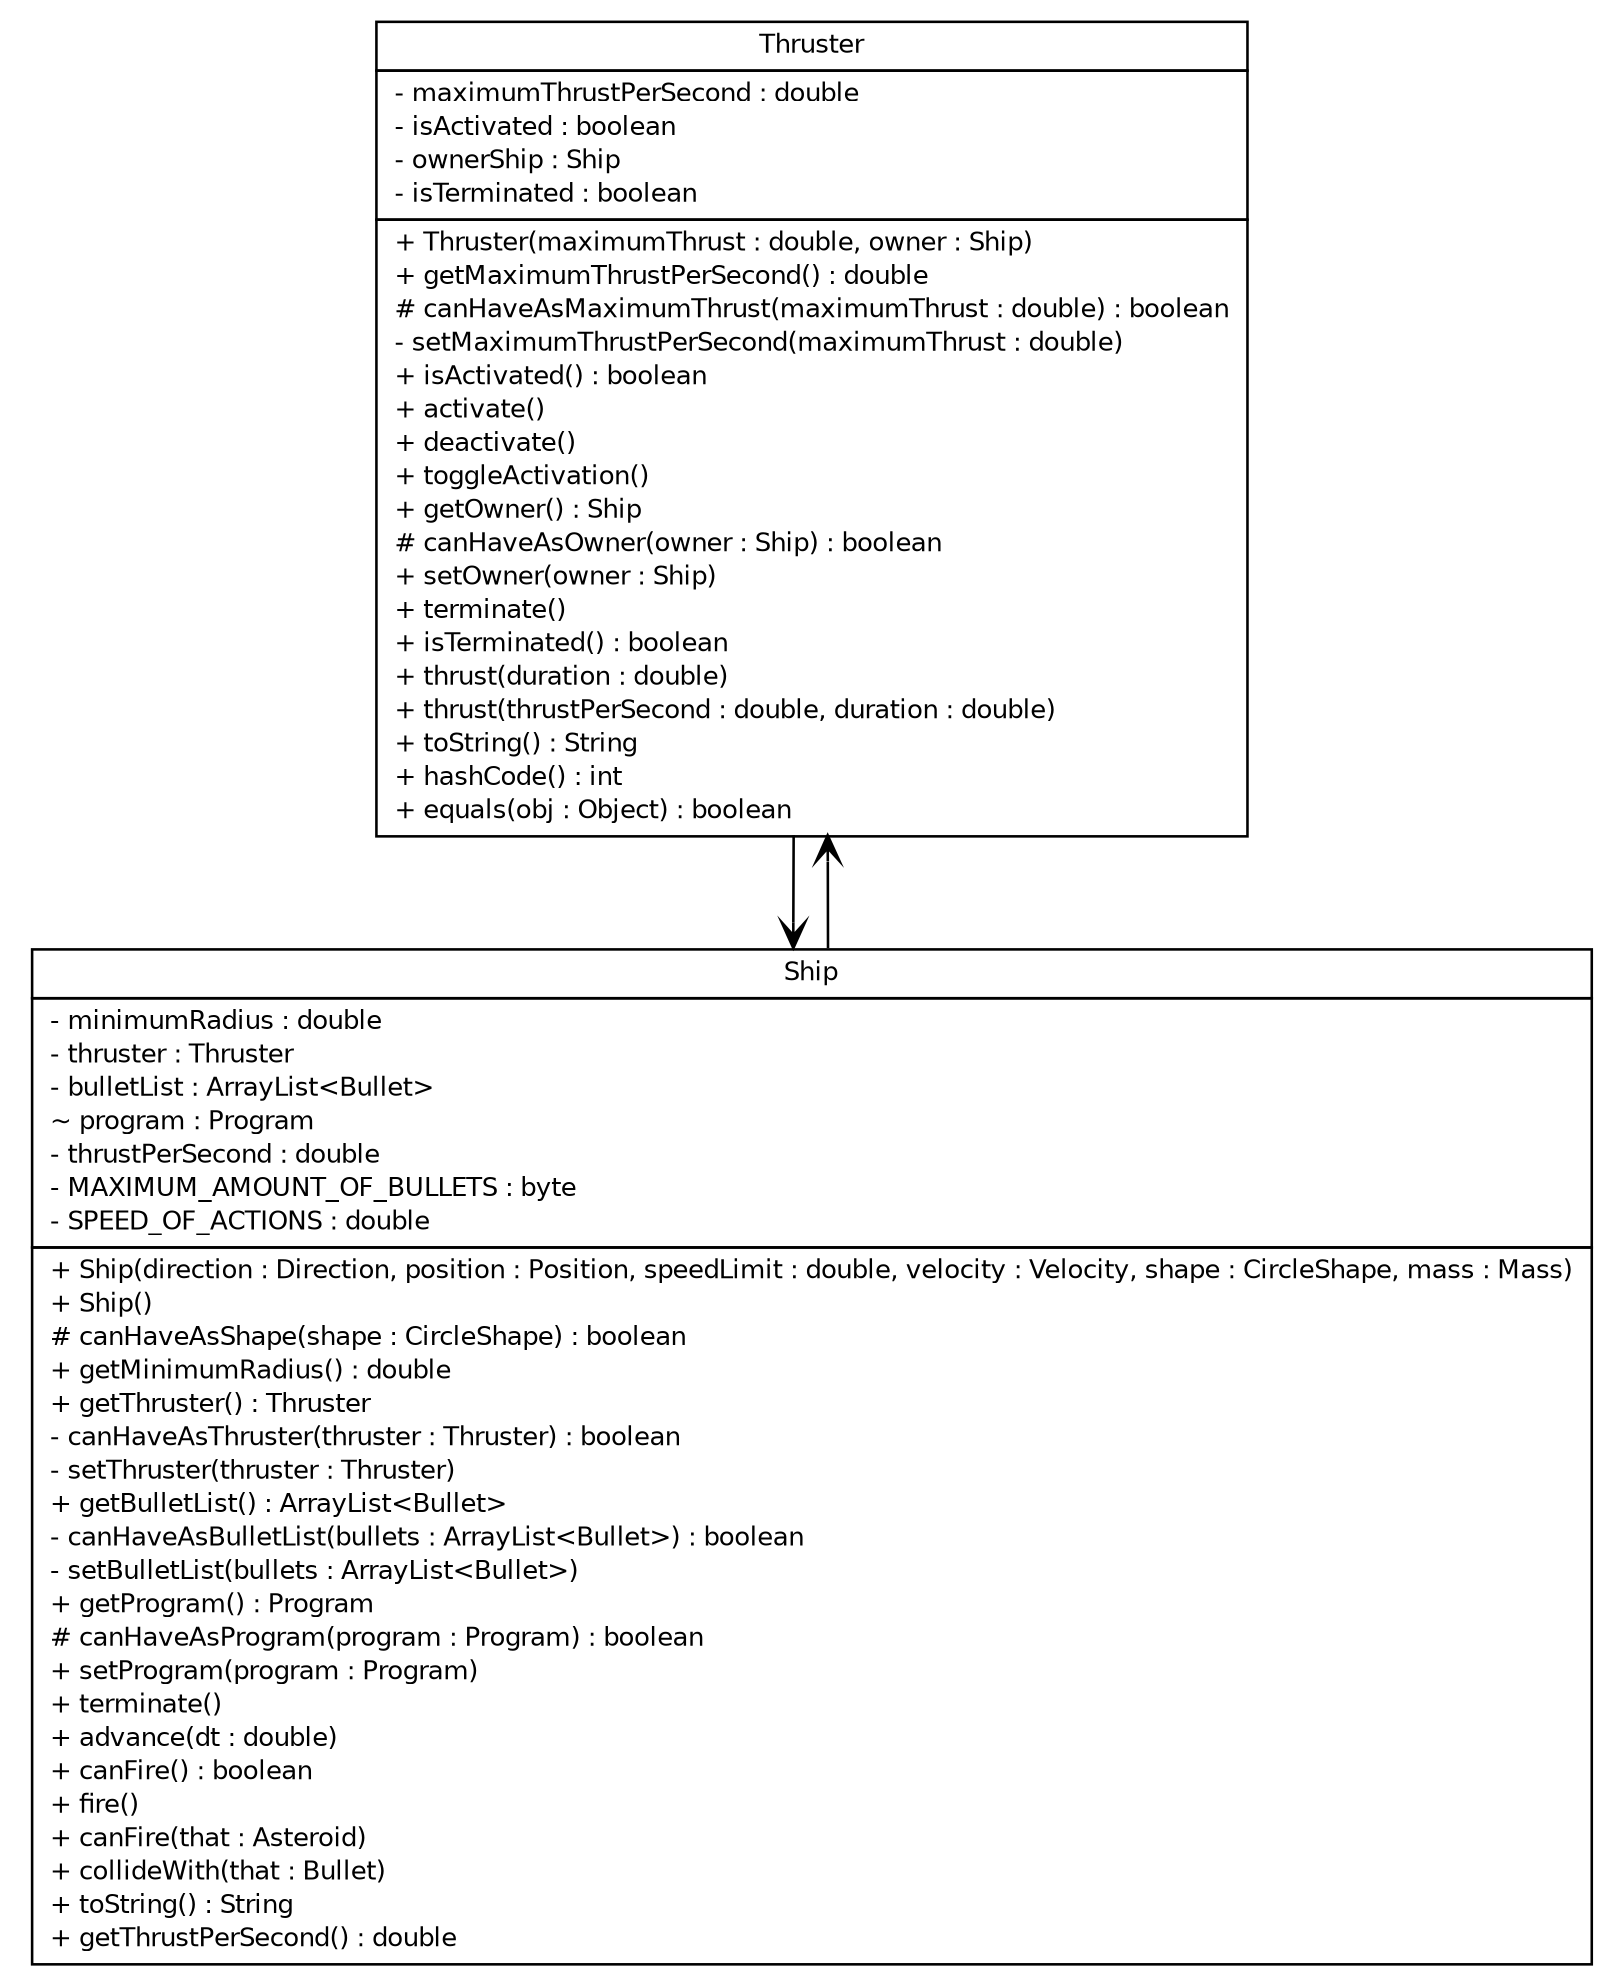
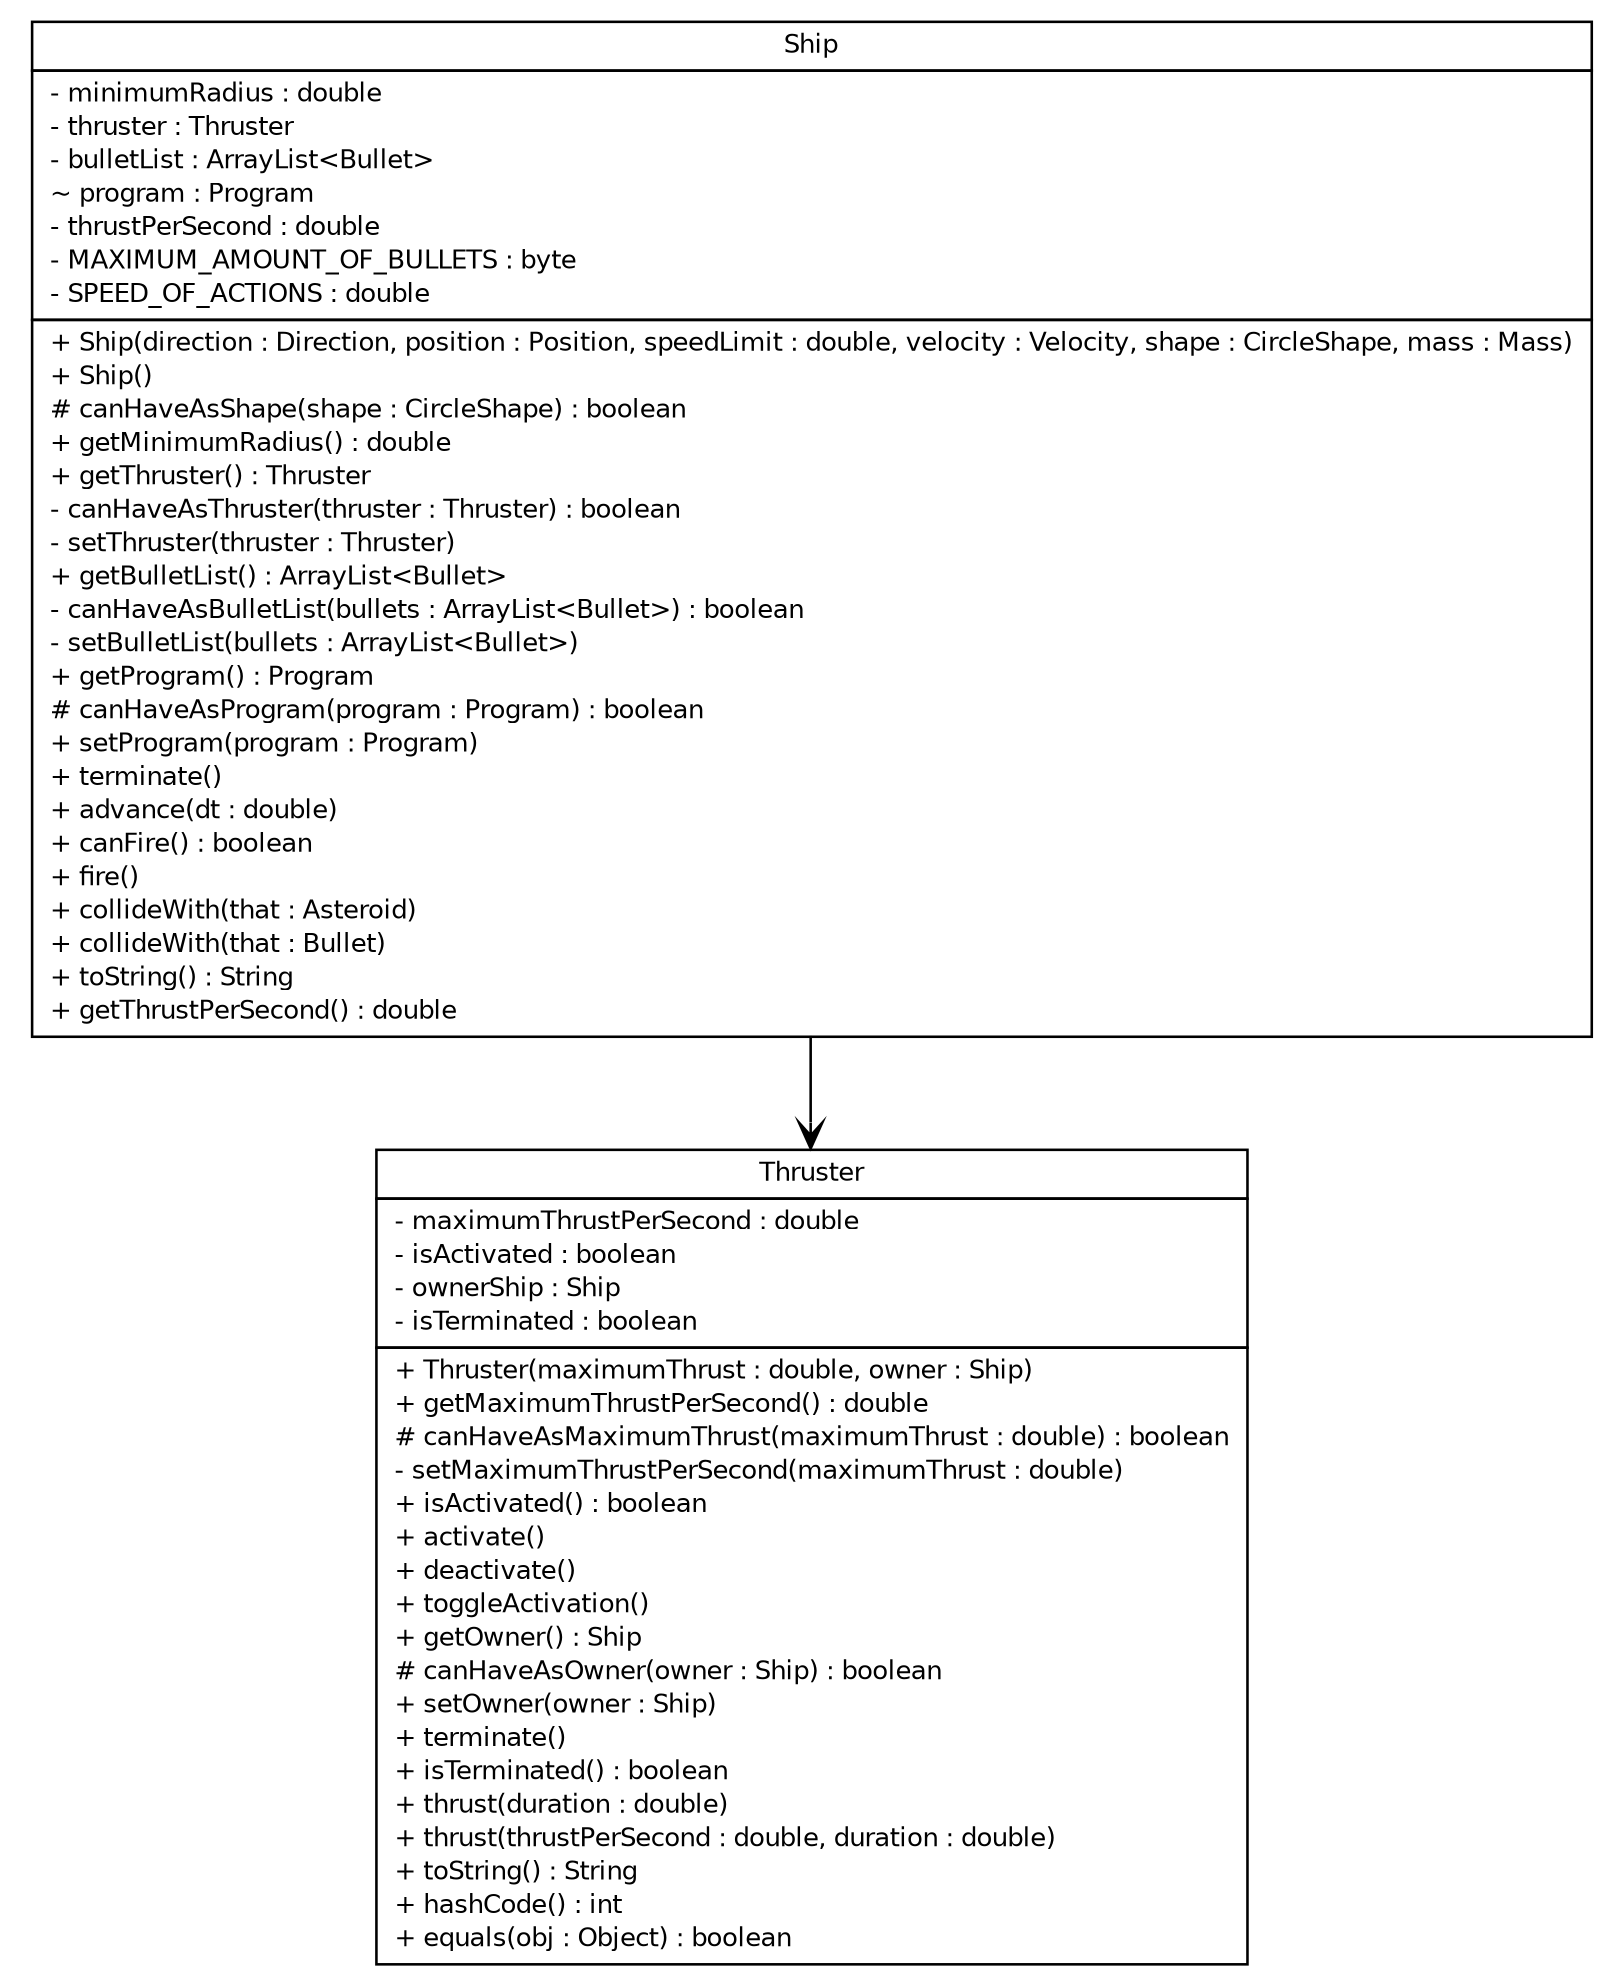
edge "Thruster" -> "Ship": removed
node "Ship": text "+ canFire(that : Asteroid)" -> "+ collideWith(that : Asteroid)"
